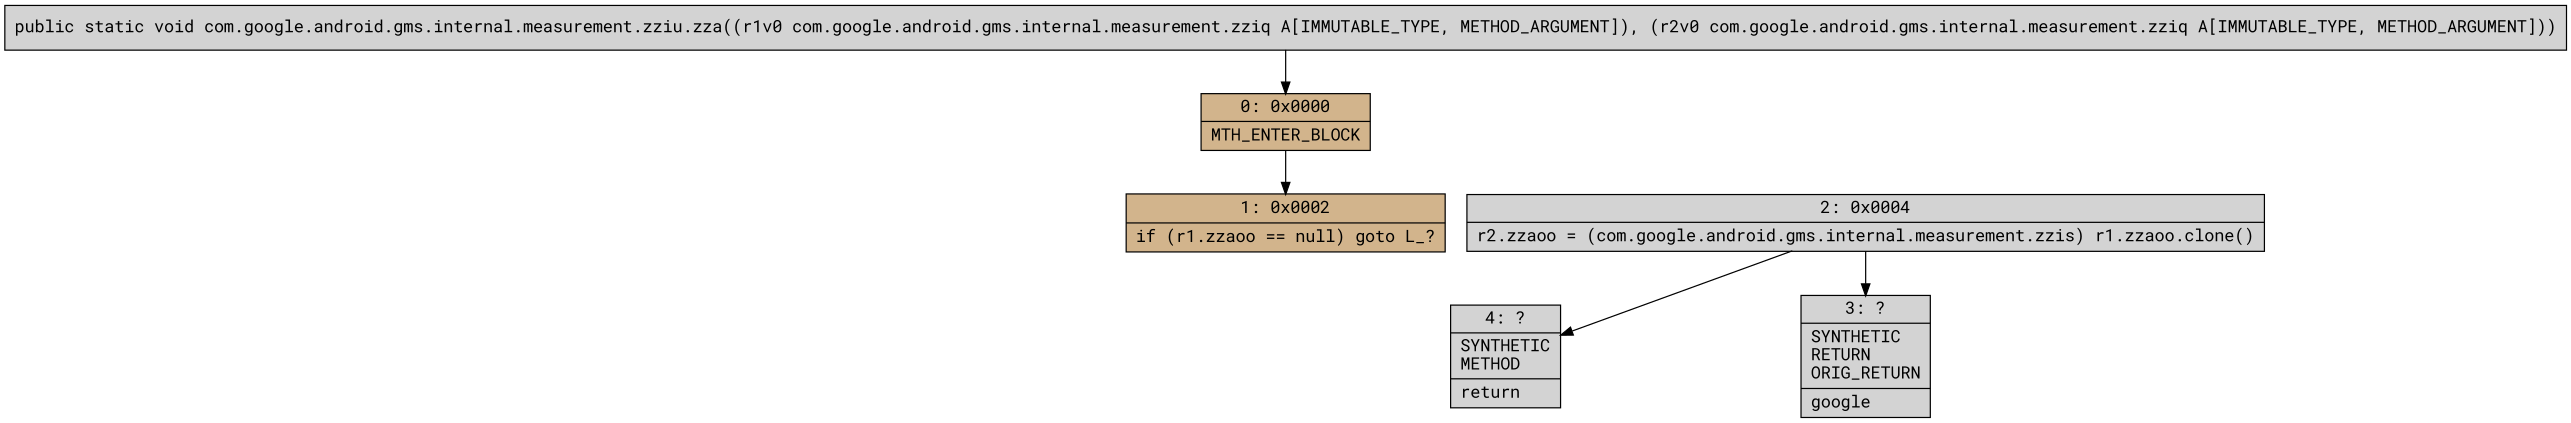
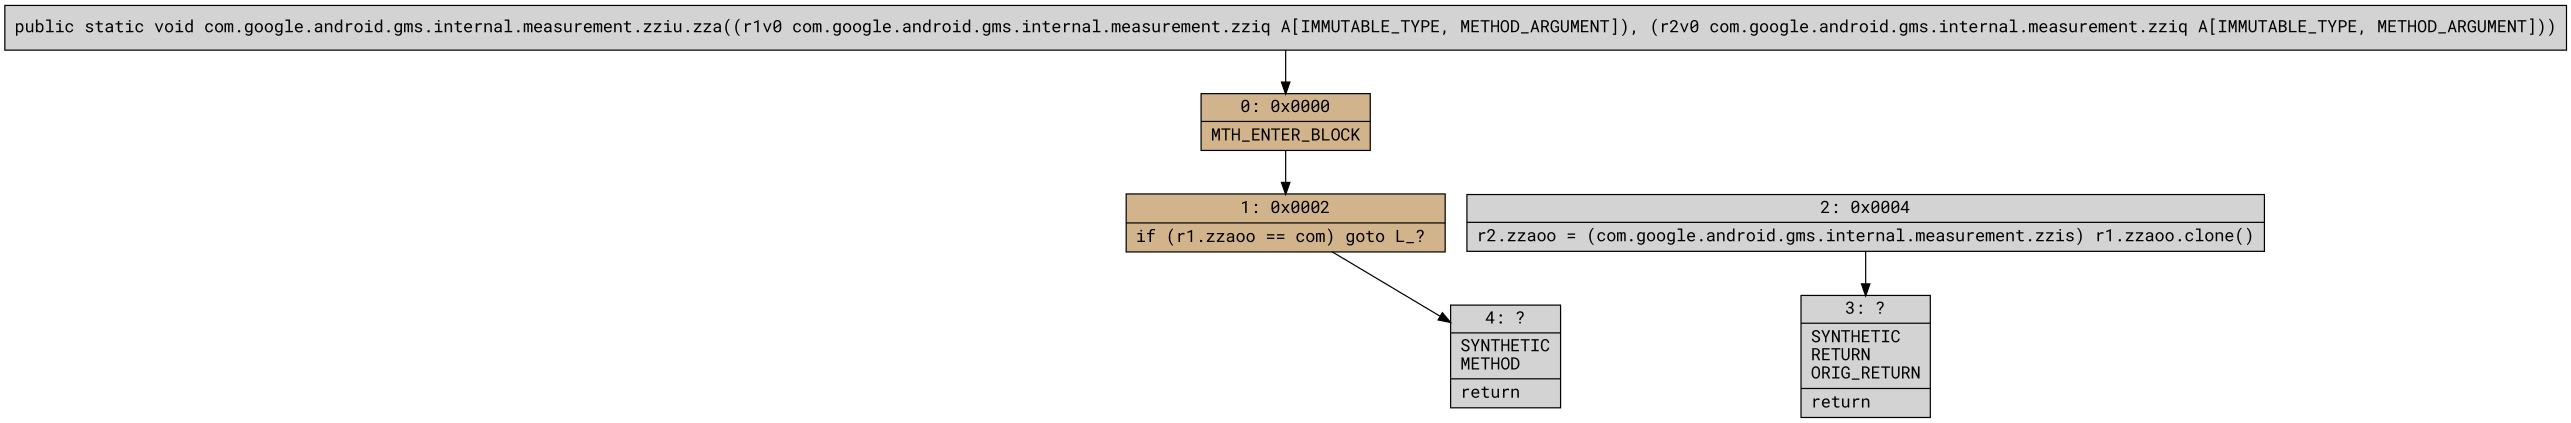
node "1: 0x0002": text "if (r1.zzaoo == null) goto L_?" -> "if (r1.zzaoo == com) goto L_?"
edge "2: 0x0004" -> "4: ?": now "1: 0x0002" -> "4: ?"
node "3: ?": text "google" -> "return"
